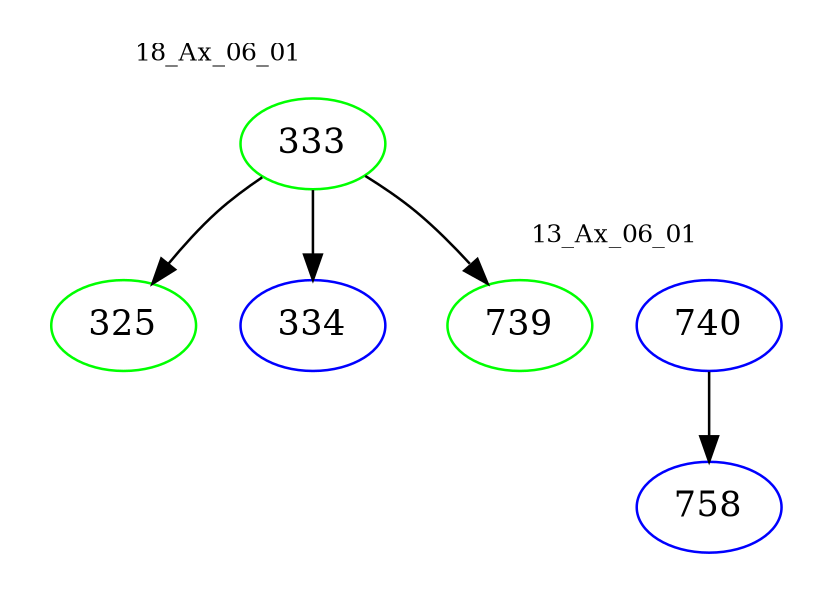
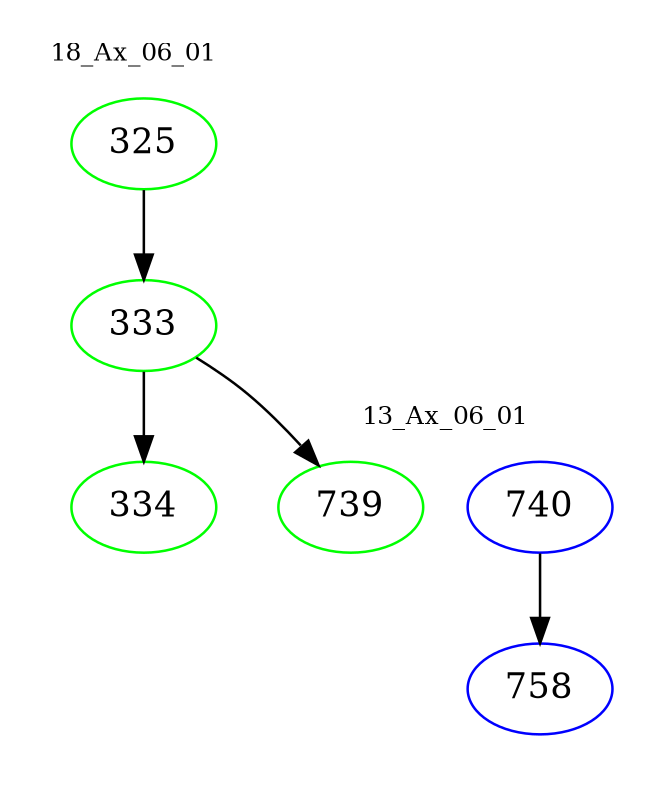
edge "333" -> "325": reversed
node "334": color blue -> green
